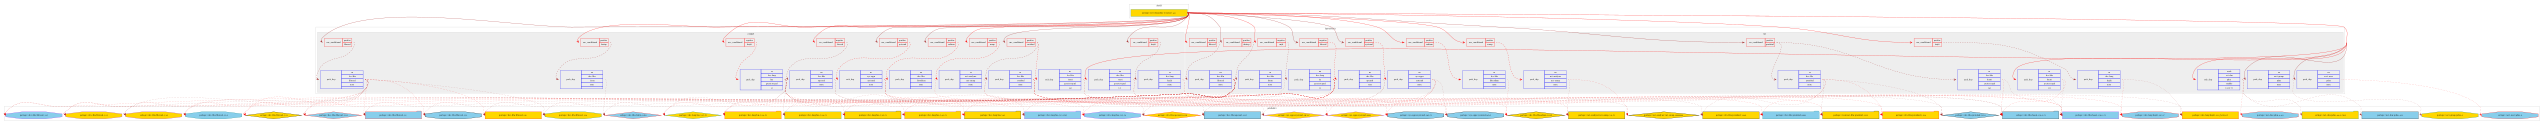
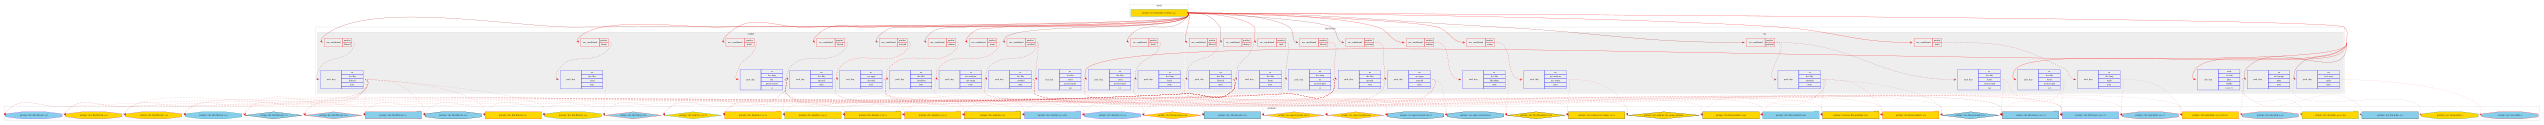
node "portage://dev-libs/libressl-3.2.1": fillcolor gold -> skyblue
